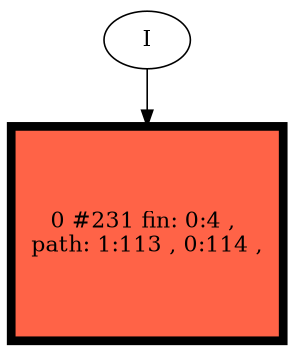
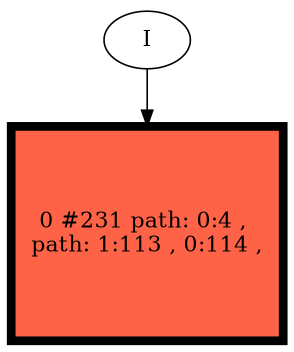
node "0 #231 fin: 0:4 , path: 1:113 , 0:114 ,": label "0 #231 fin: 0:4 , path: 1:113 , 0:114 ," -> "0 #231 path: 0:4 , path: 1:113 , 0:114 ,"
